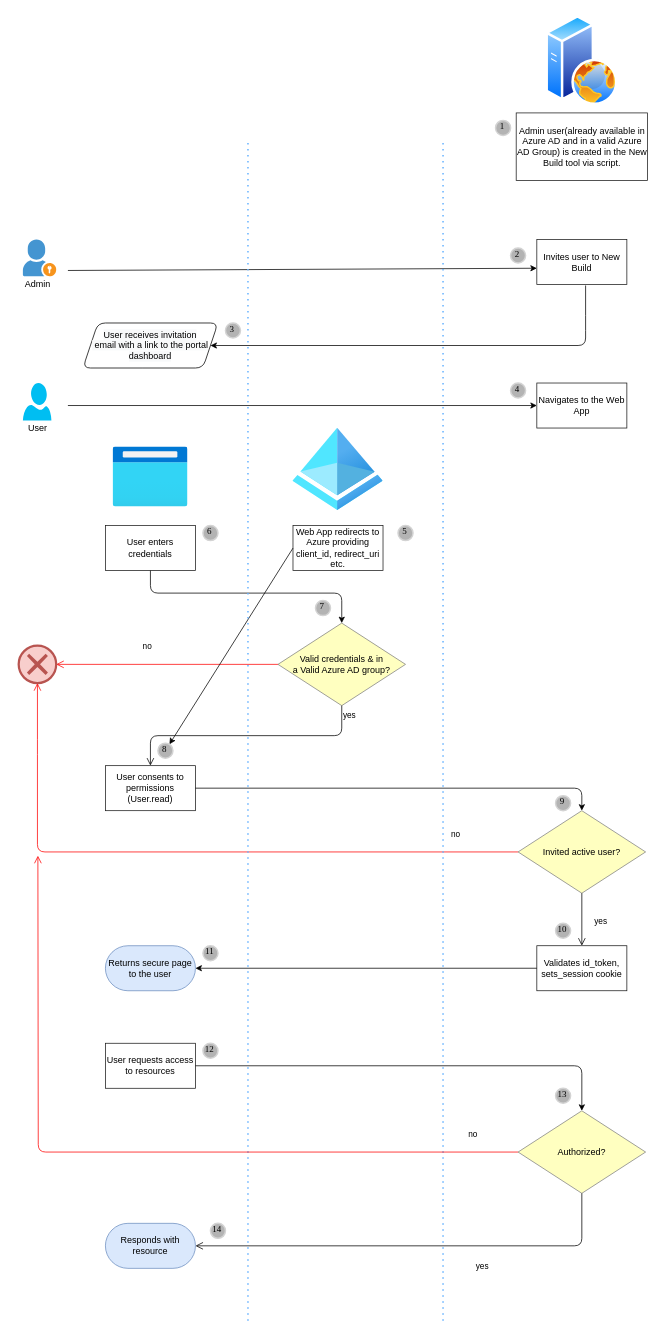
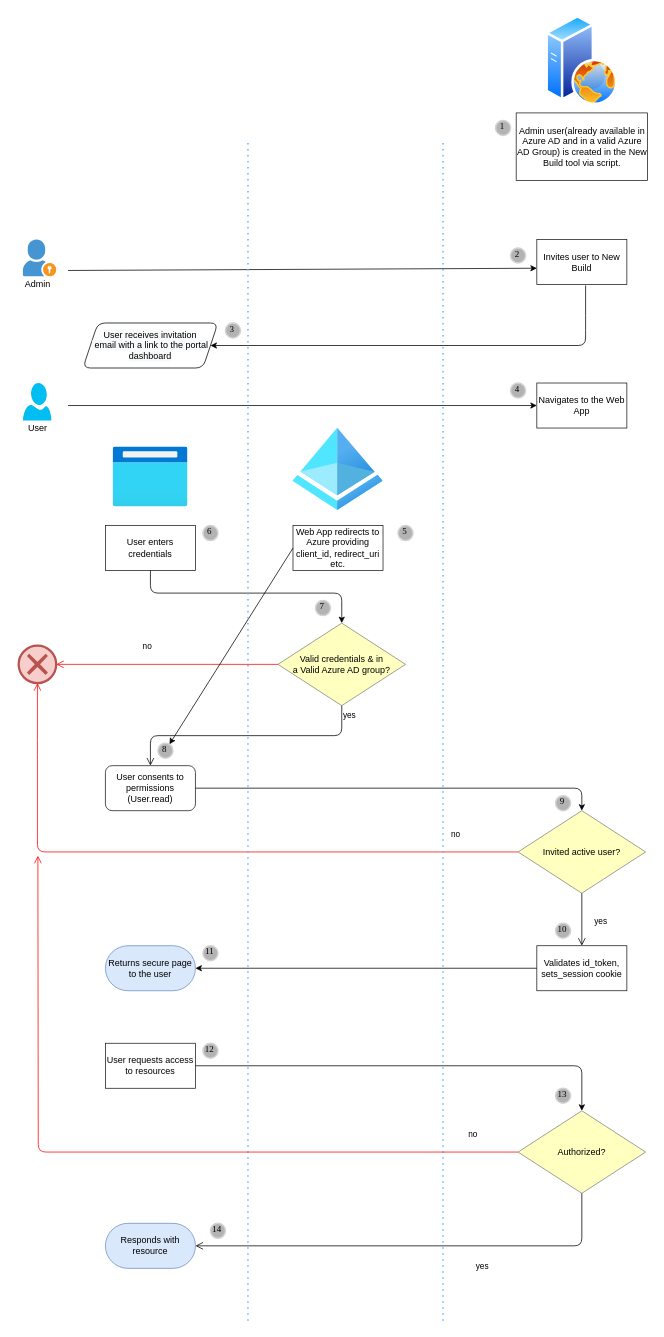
node "User consents to permissions (User.read)": shape rectangle -> rounded rectangle
